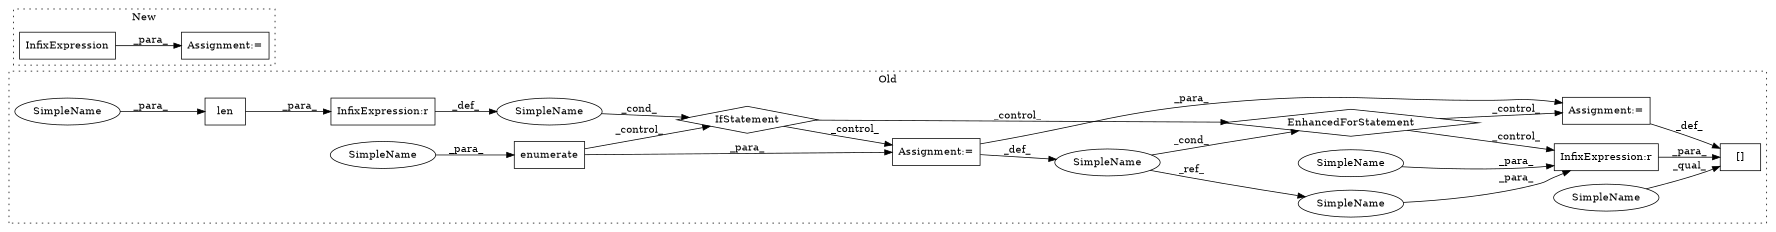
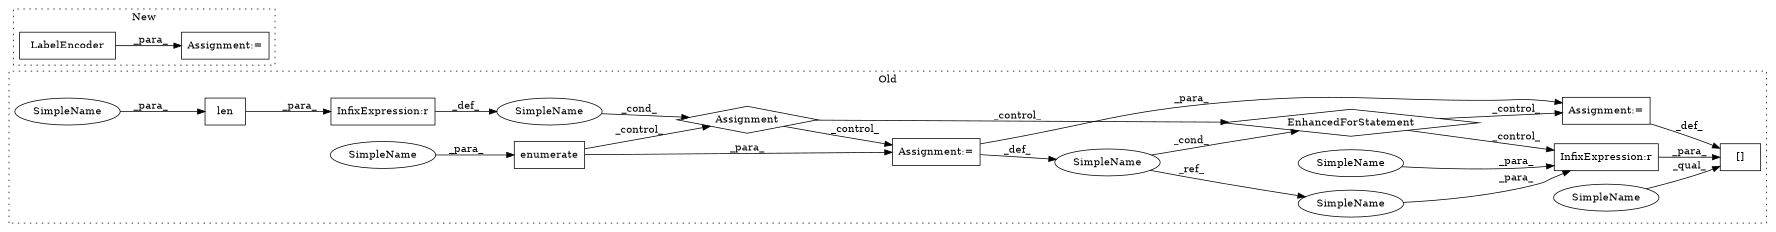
node "InfixExpression": label "InfixExpression" -> "LabelEncoder"
node "IfStatement": label "IfStatement" -> "Assignment"
